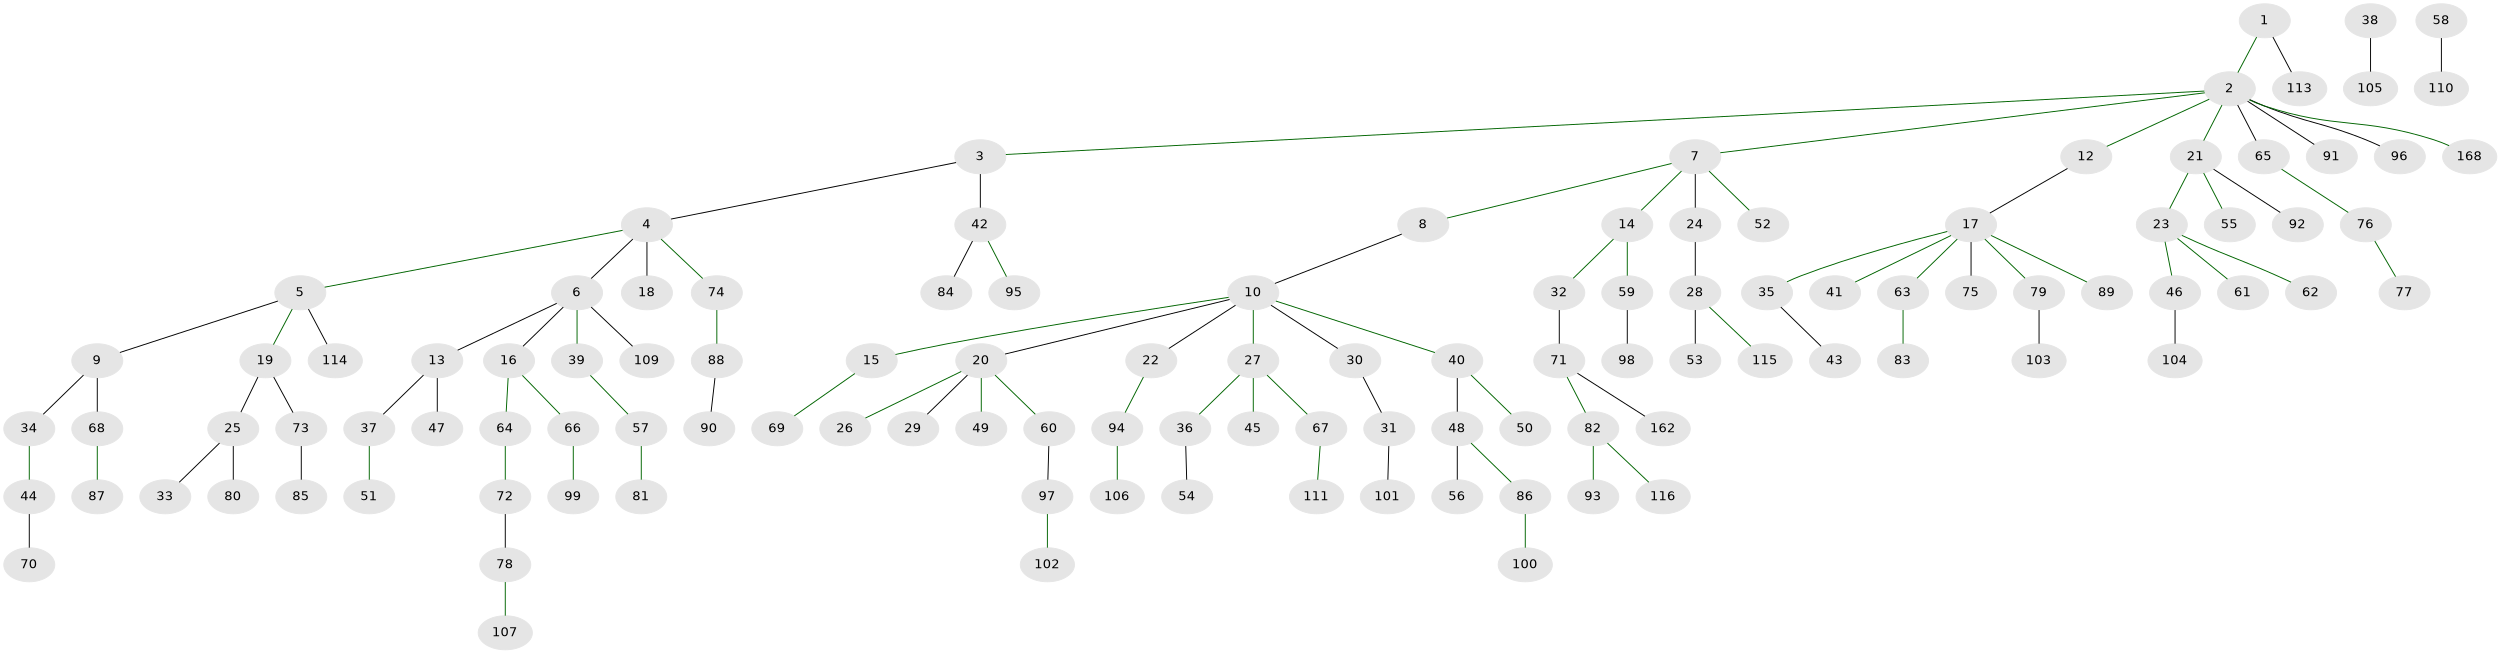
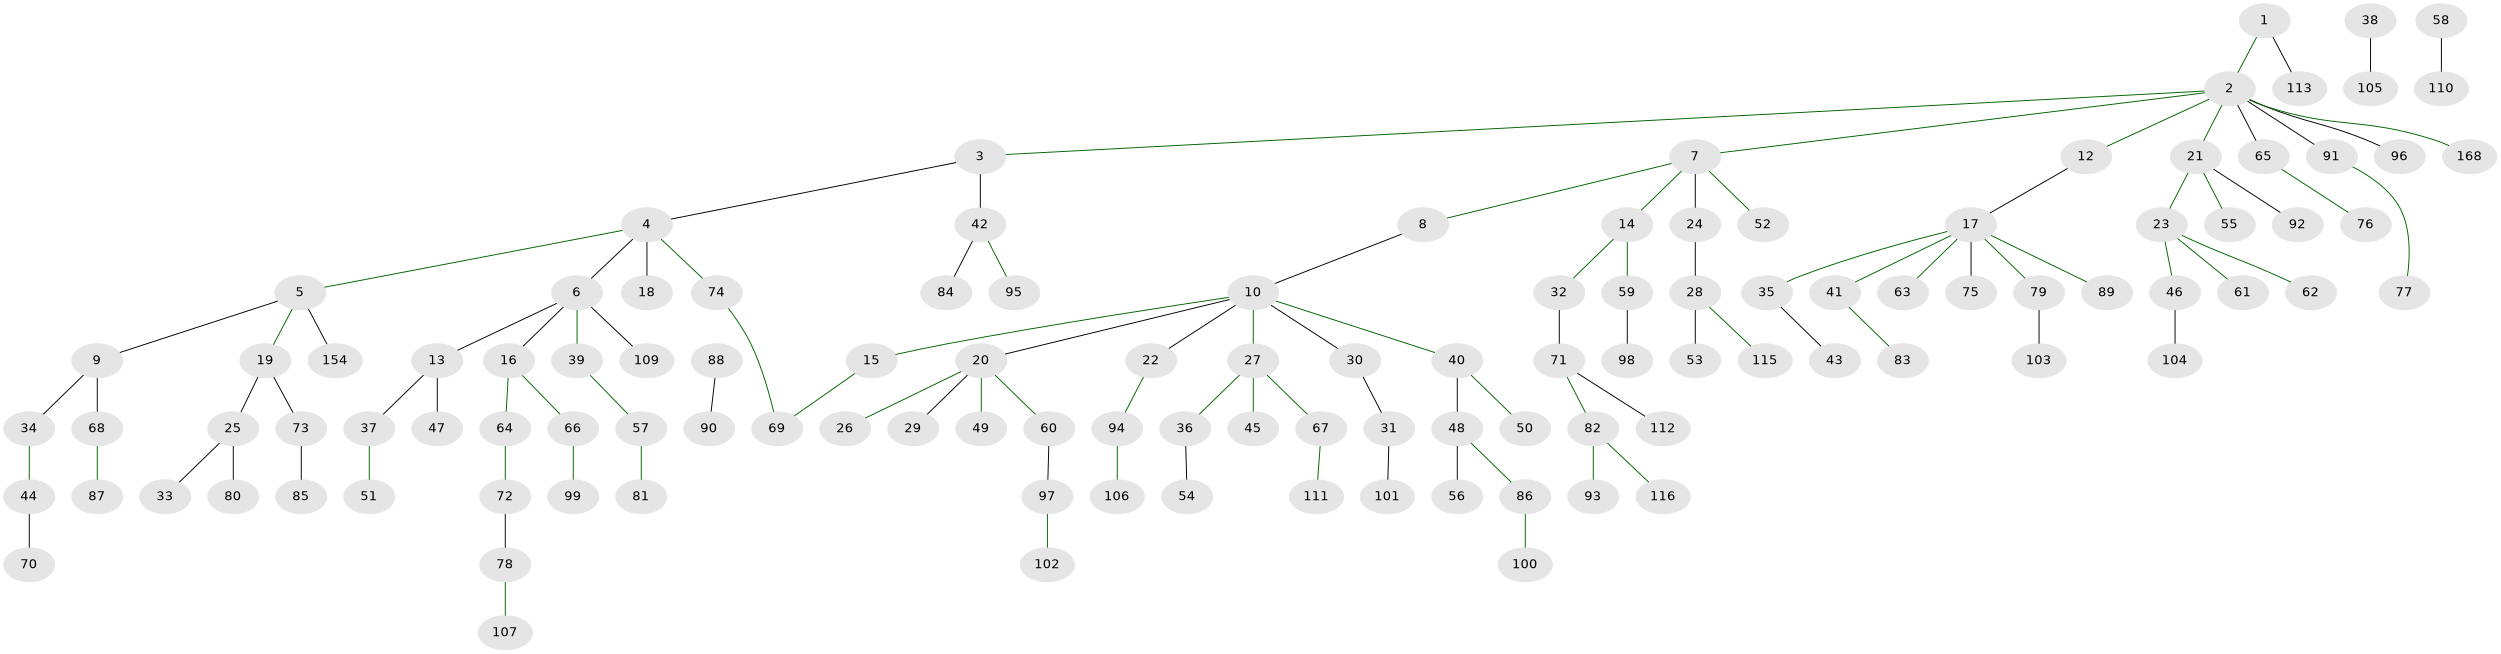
edge "76" -- "77": now "91" -- "77"
edge "74" -- "88": now "74" -- "69"
edge "63" -- "83": now "41" -- "83"
node "114": label "114" -> "154"
node "162": label "162" -> "112"
